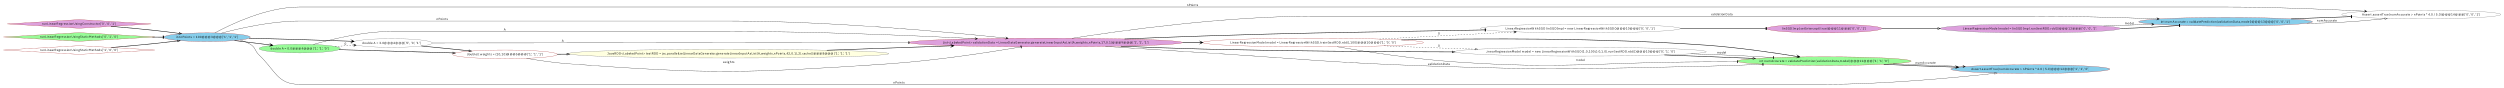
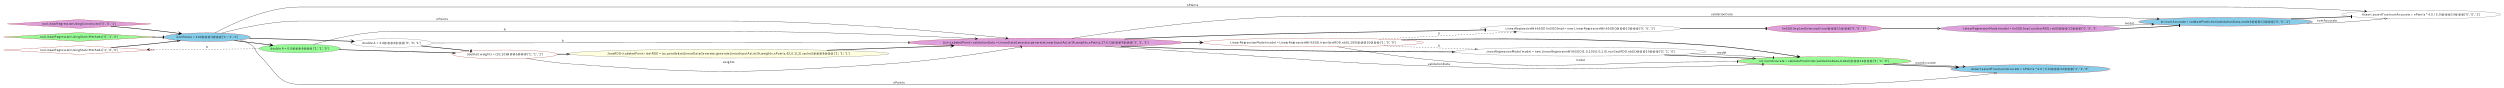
edge "runLinearRegressionUsingConstructor['0', '0', '1']" -> "int nPoints = 100@@@3@@@['1', '1', '1']": arrowhead onormal -> vee
edge "double A = 0.0@@@4@@@['1', '1', '0']" -> "double A = 3.0@@@4@@@['0', '0', '1']": now "double A = 0.0@@@4@@@['1', '1', '0']" -> "runLinearRegressionUsingStaticMethods['1', '0', '0']"
edge "double A = 3.0@@@4@@@['0', '0', '1']" -> "double(( weights = {10,10}@@@5@@@['1', '1', '1']": arrowhead onormal -> tee
